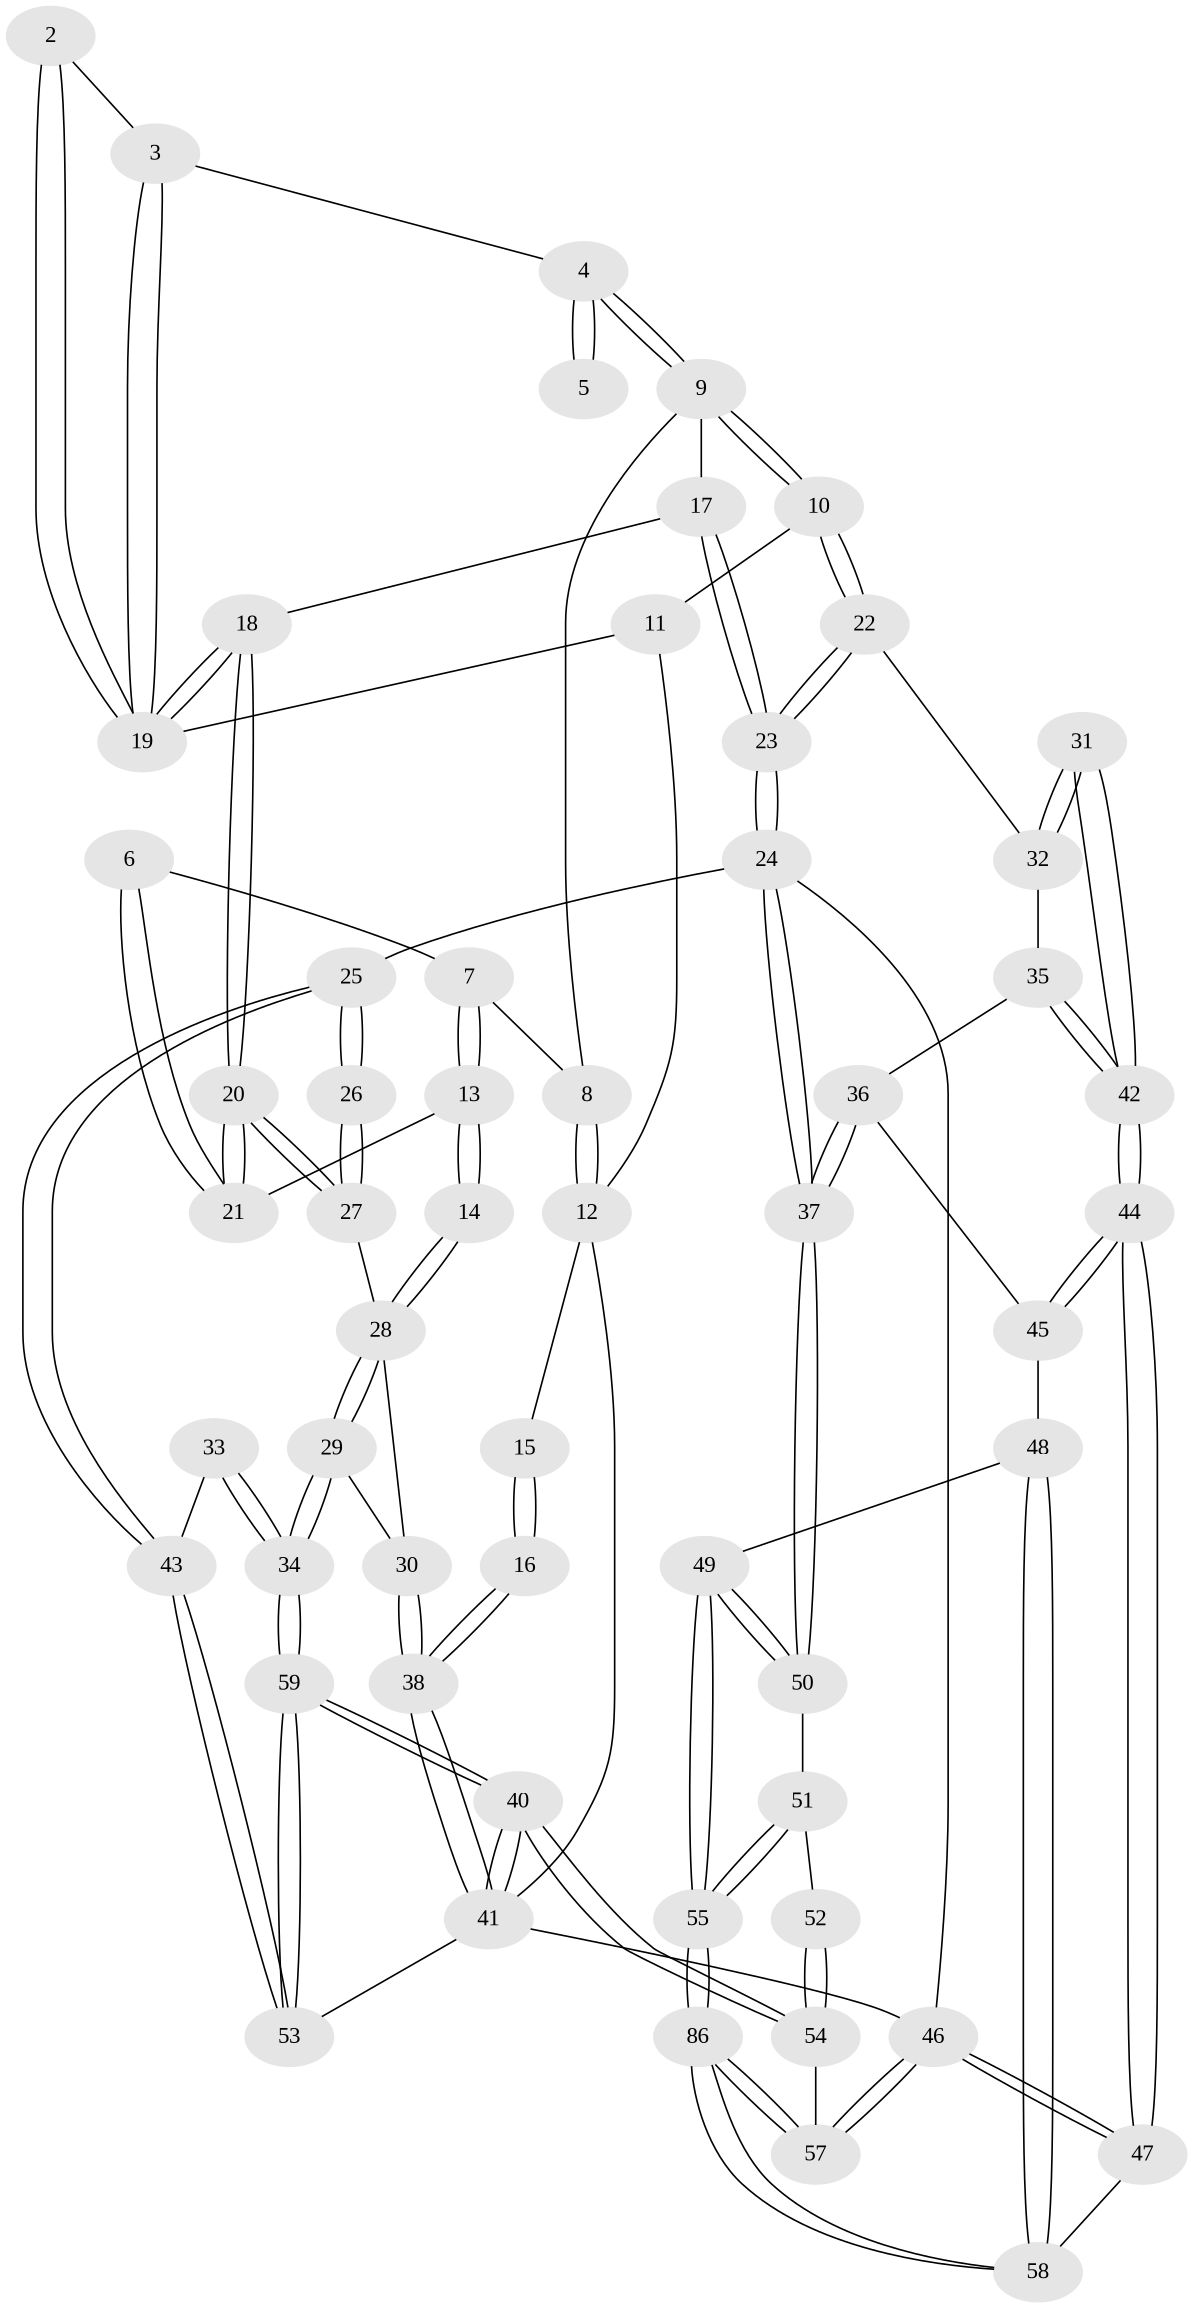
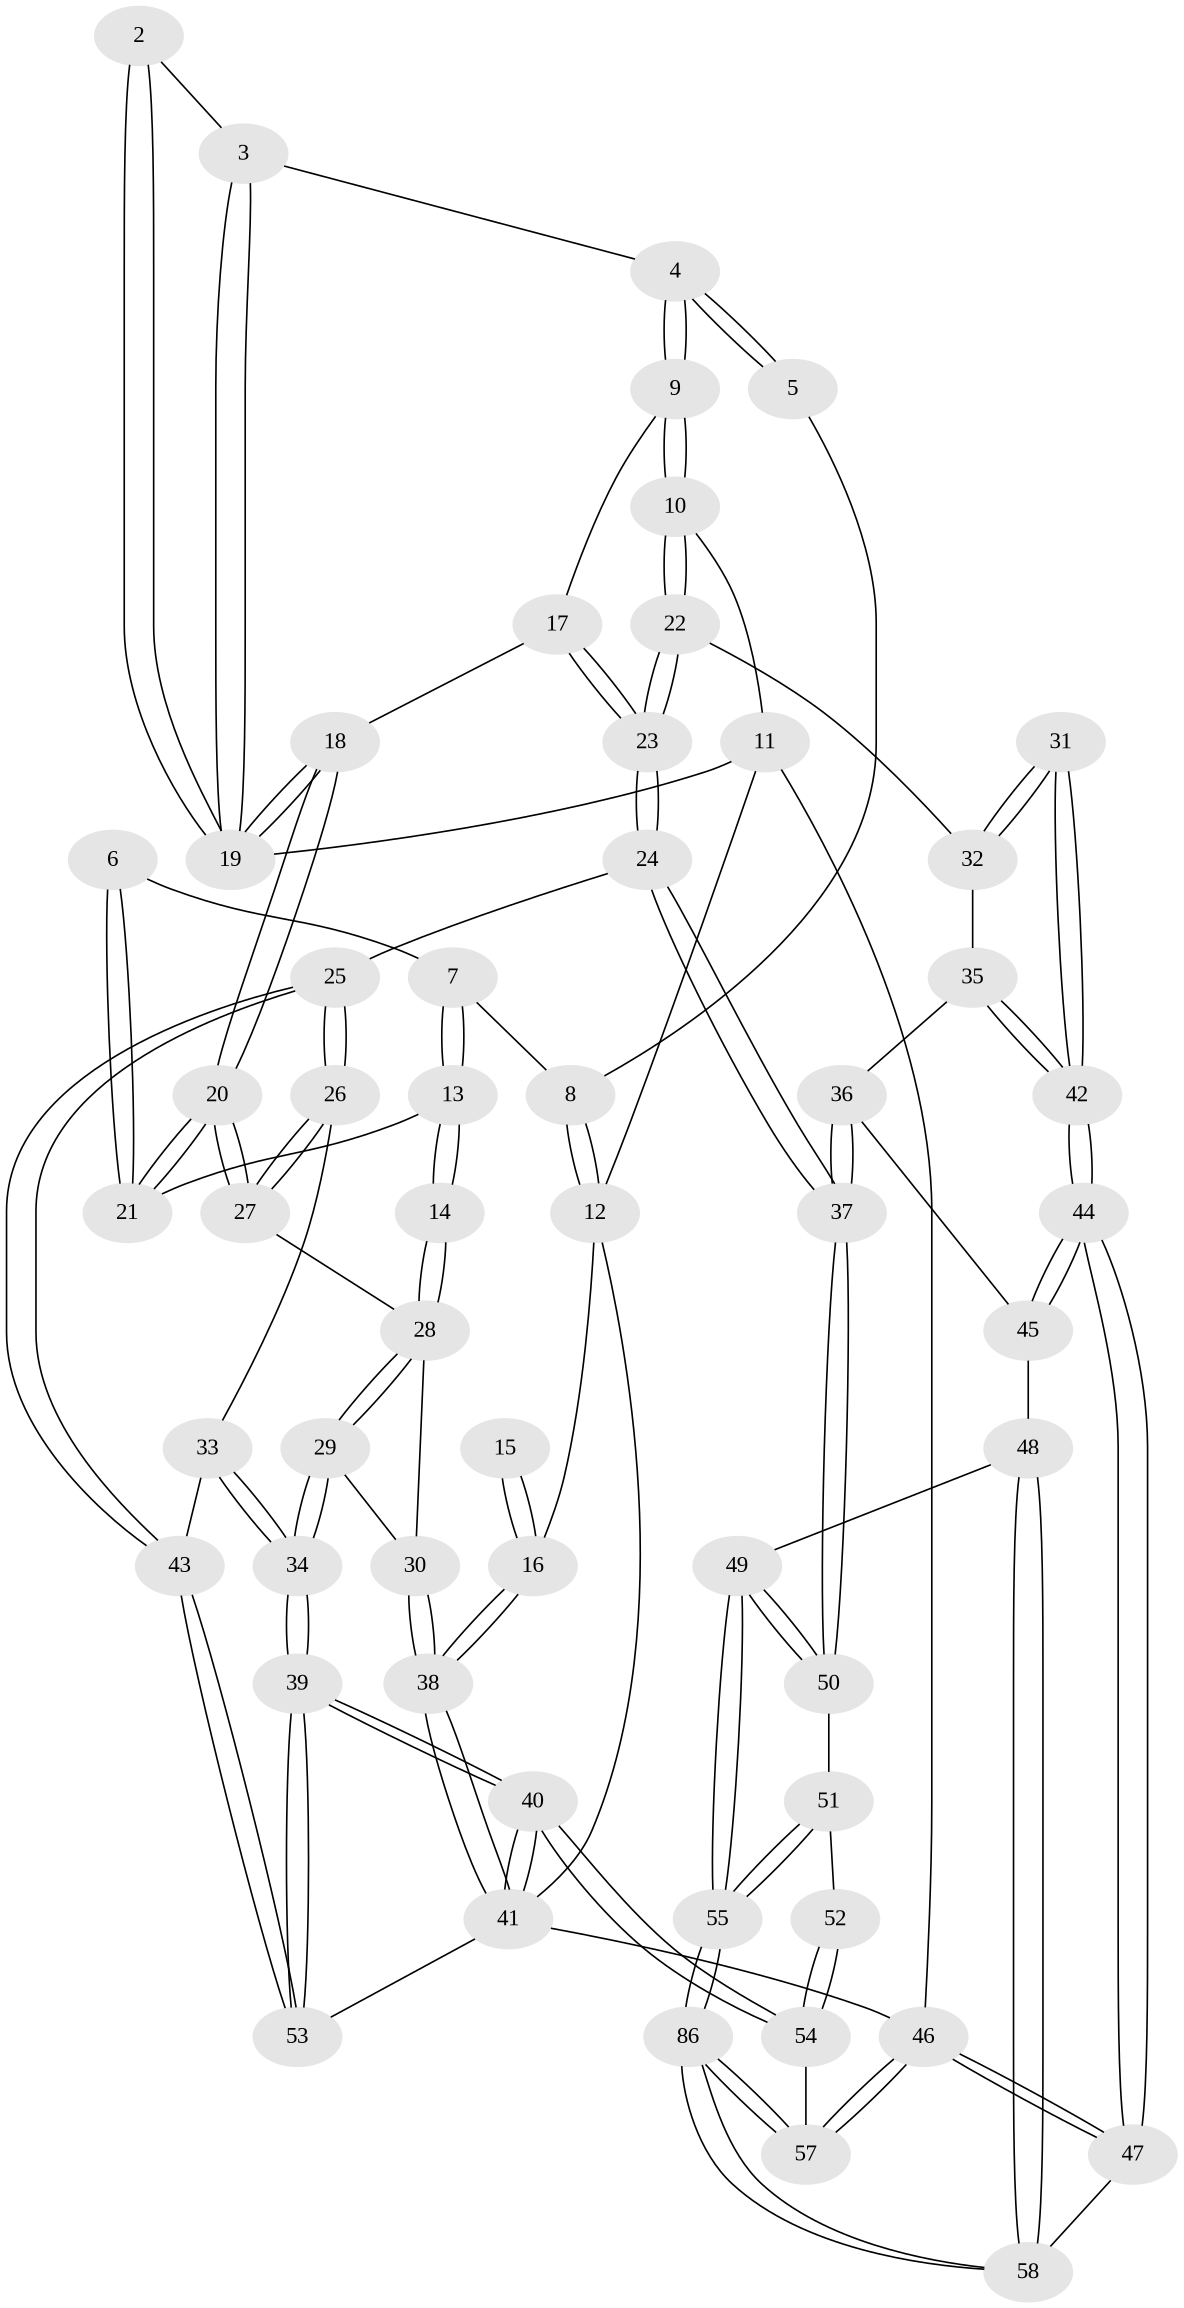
edge "9" -- "8": now "5" -- "8"
edge "26" -- "33": added
edge "12" -- "15": now "12" -- "16"
edge "24" -- "46": now "11" -- "46"
node "59": label "59" -> "39"
